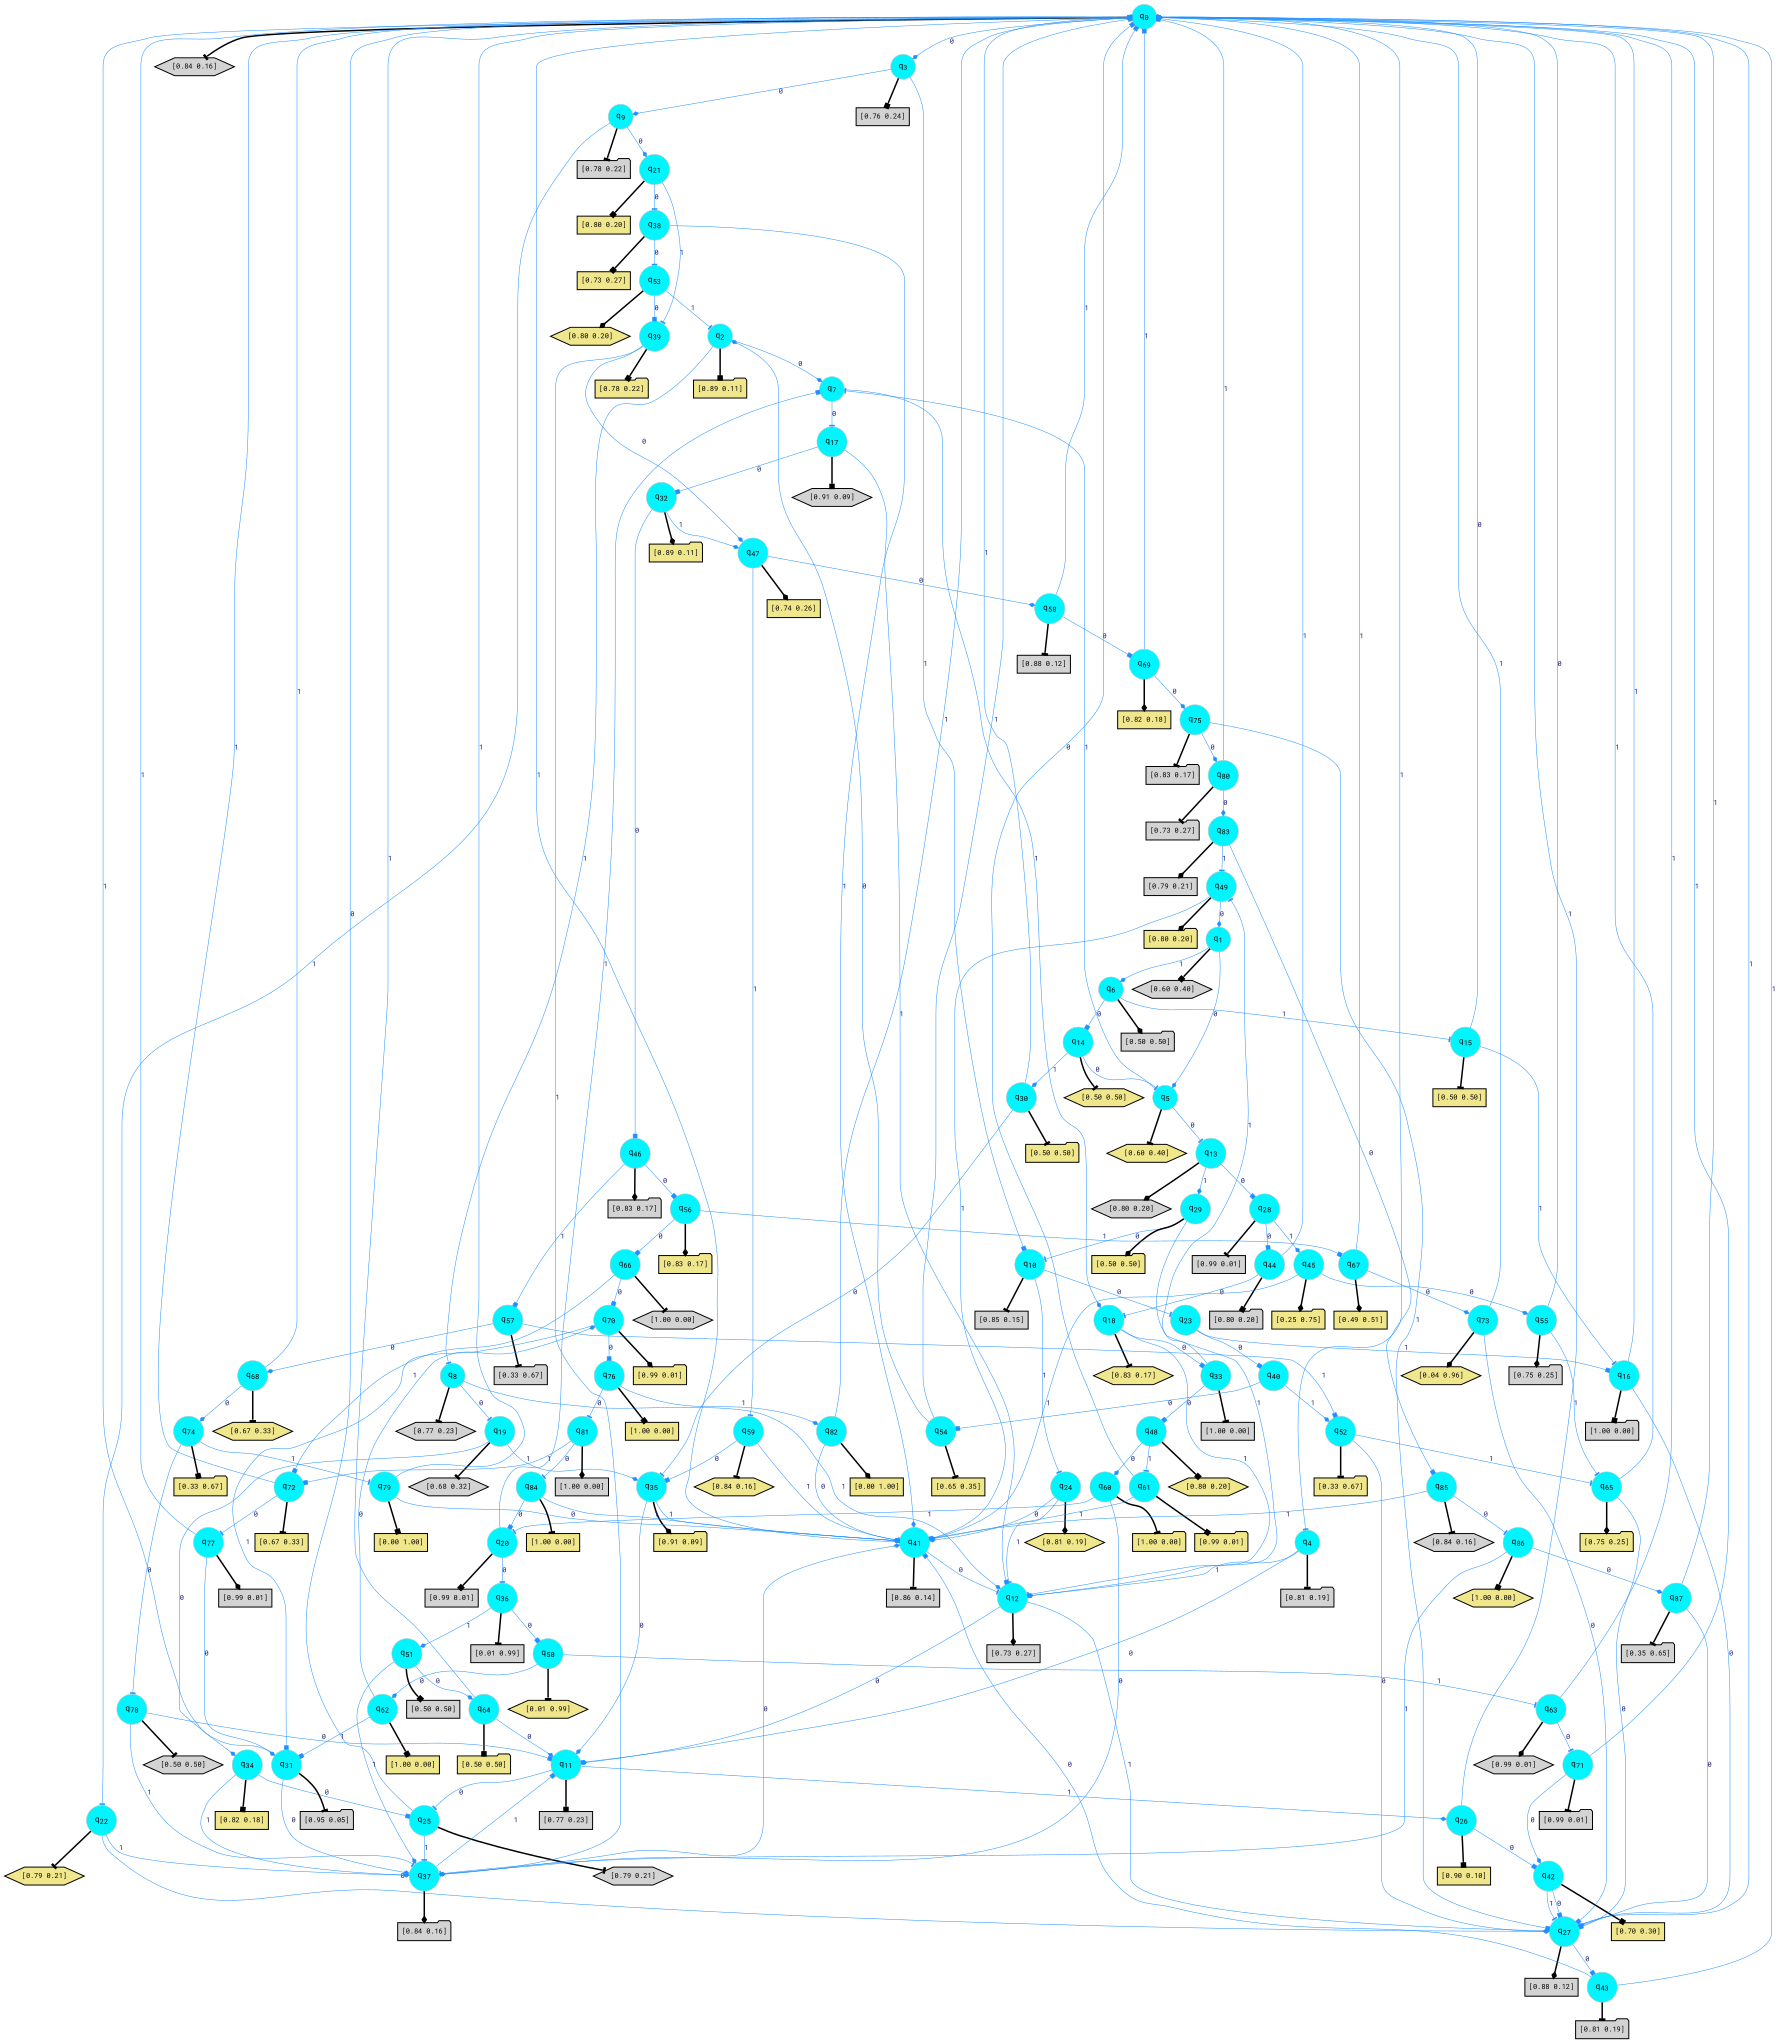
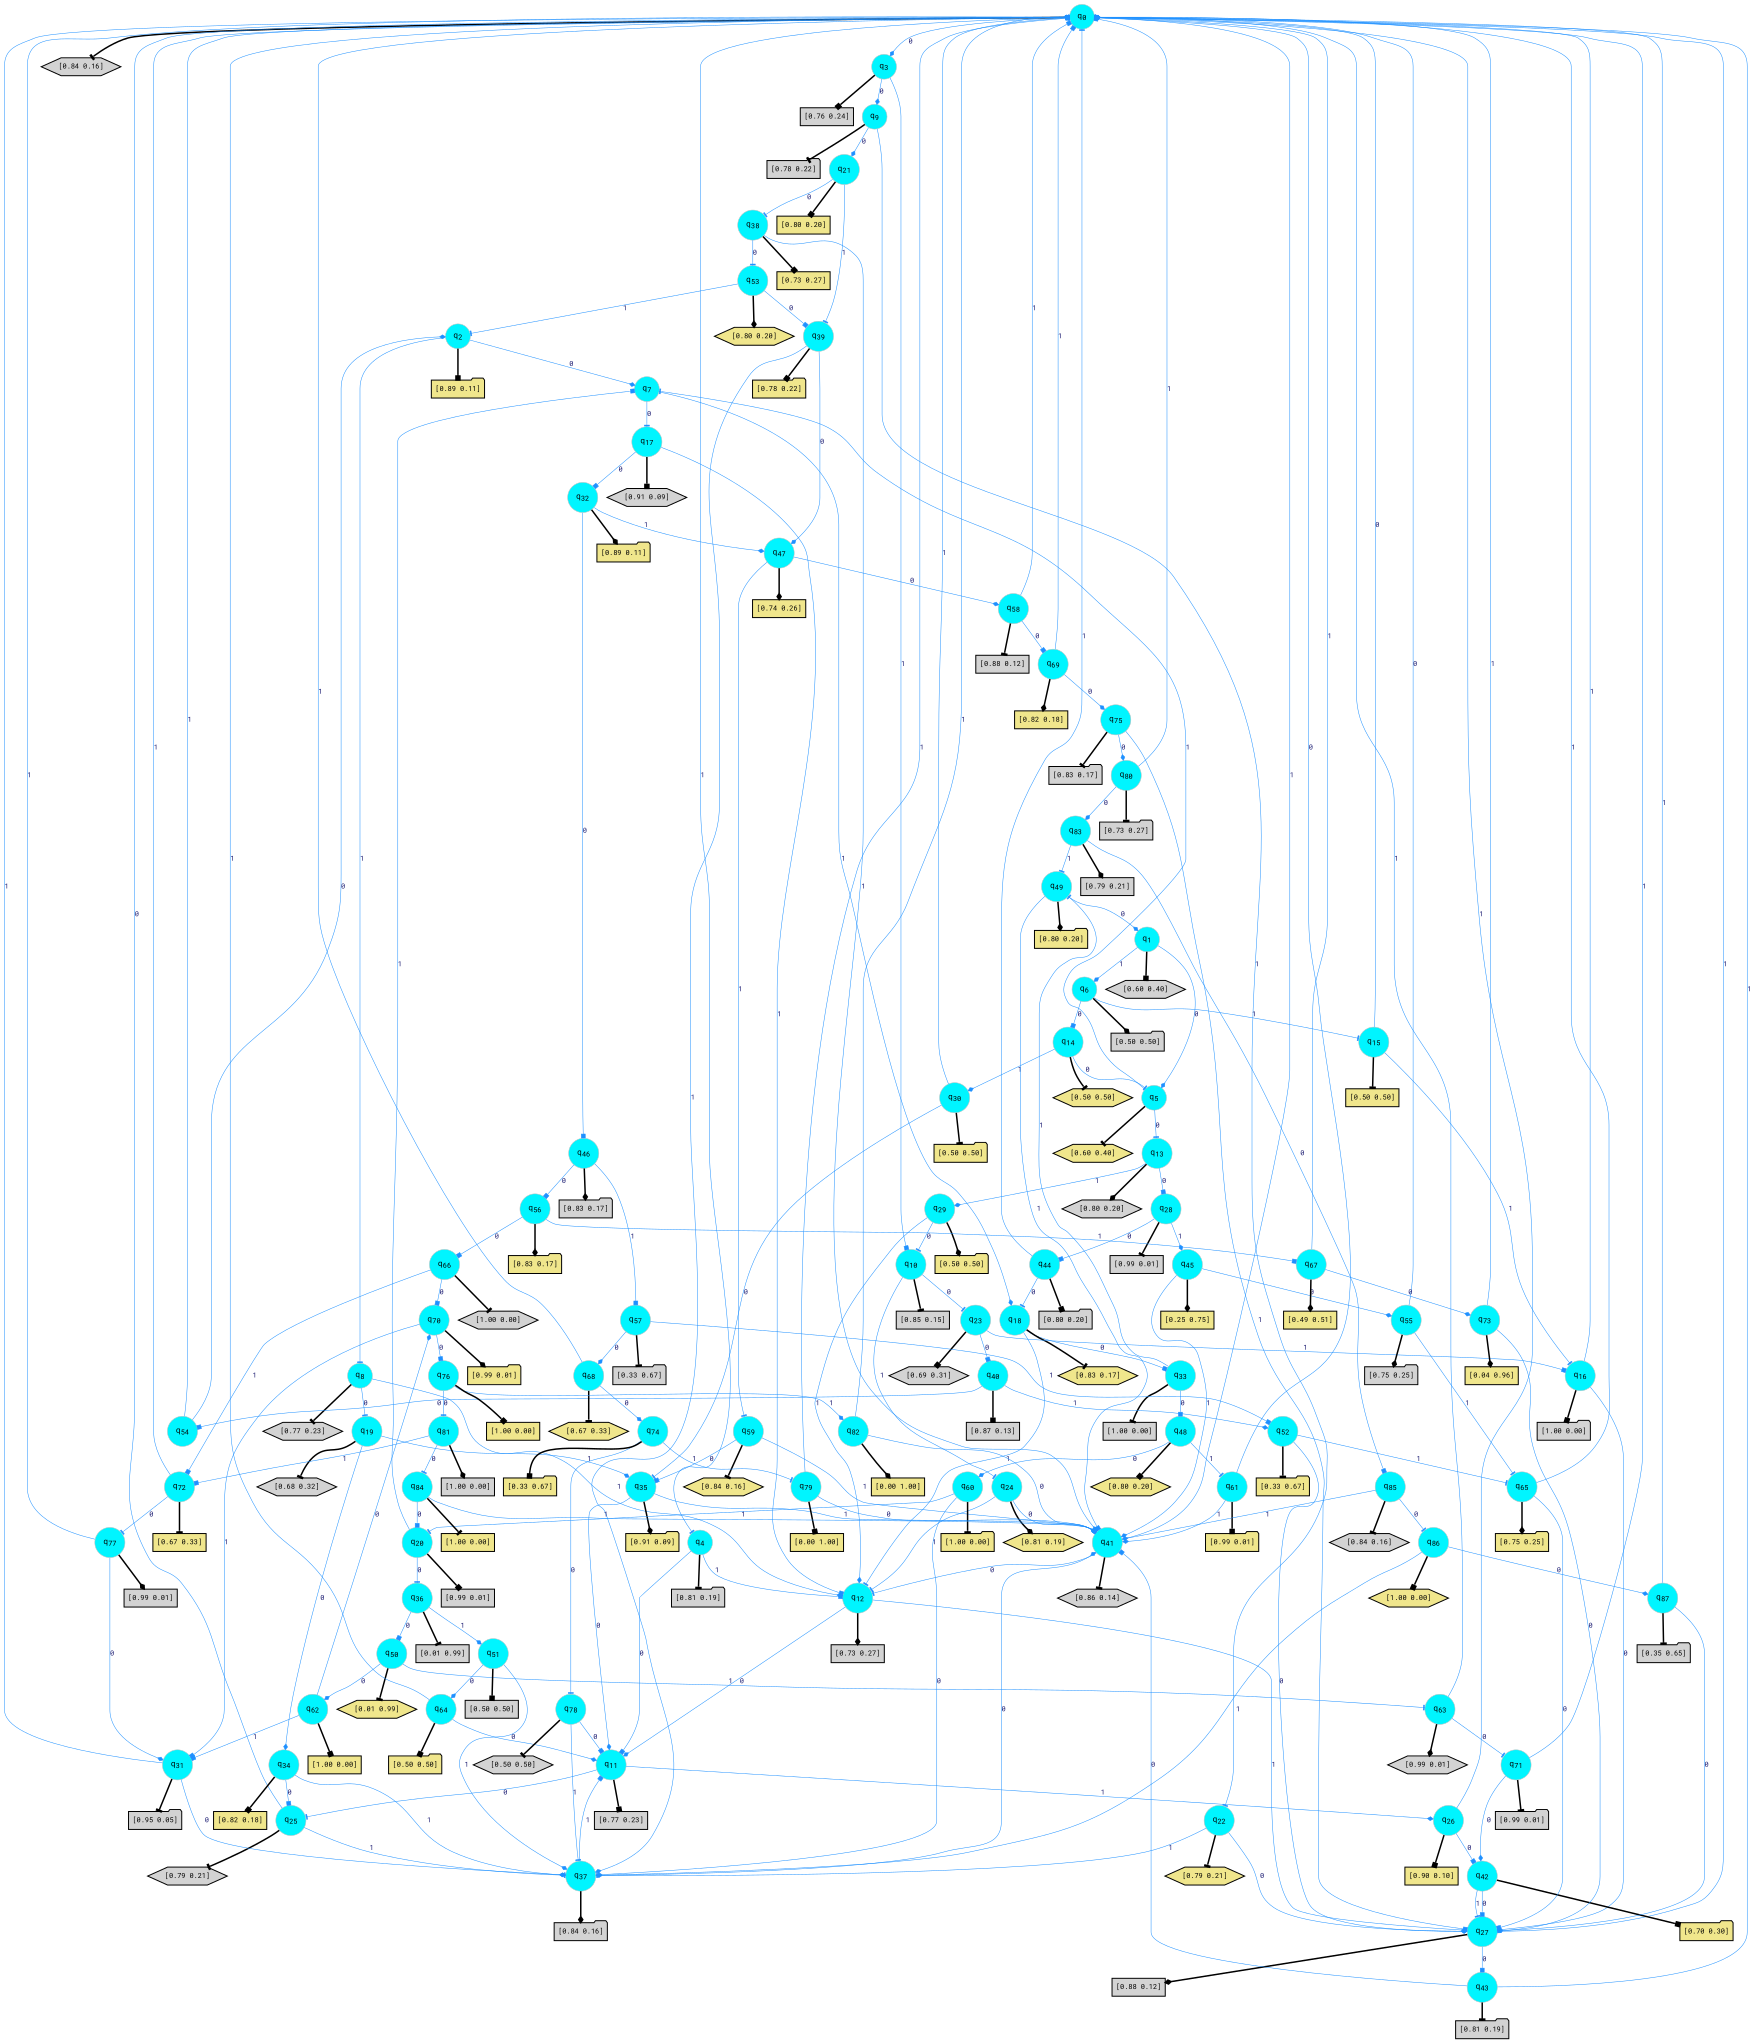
node "[0.25 0.75]": shape folder -> box
node "[0.69 0.31]": added
node "[0.04 0.96]": shape hexagon -> box
node "[0.87 0.13]": added
node "[0.65 0.35]": removed
node "[0.86 0.14]": shape box -> hexagon
node "[0.70 0.30]": shape box -> folder
